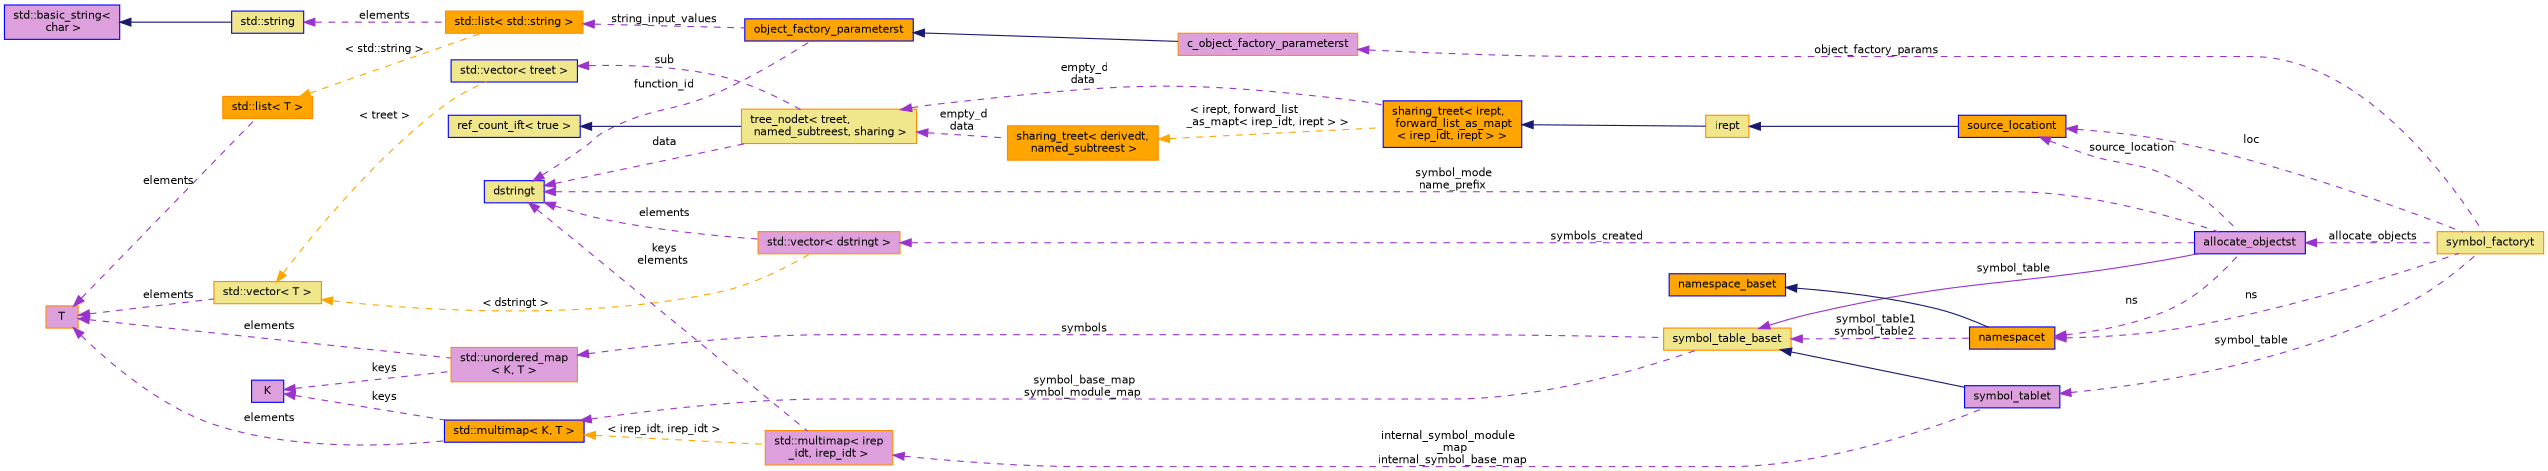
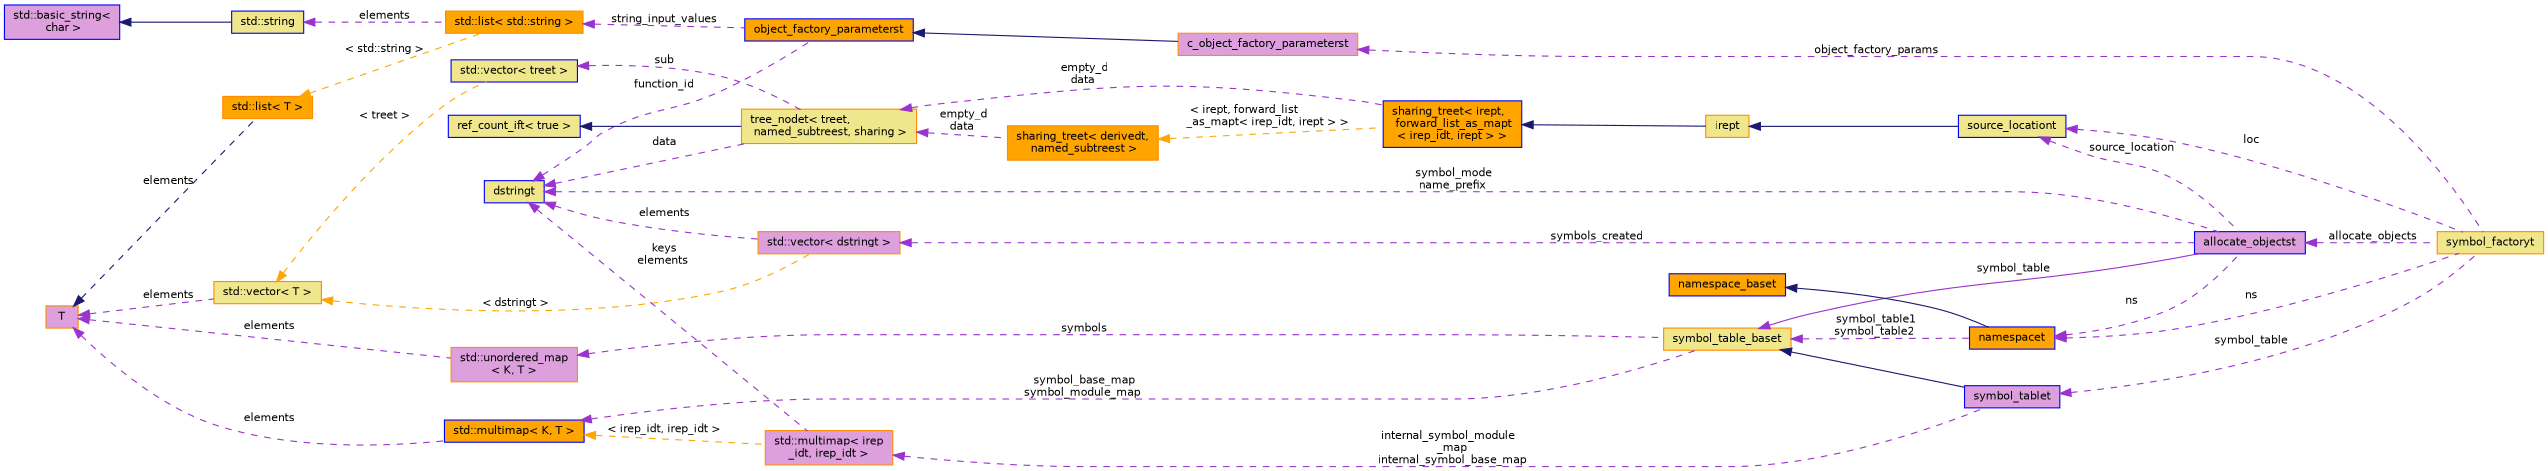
node "source_locationt": fillcolor orange -> khaki
edge "std::list< T >" -> "T": color darkorchid3 -> midnightblue
node "K": removed
